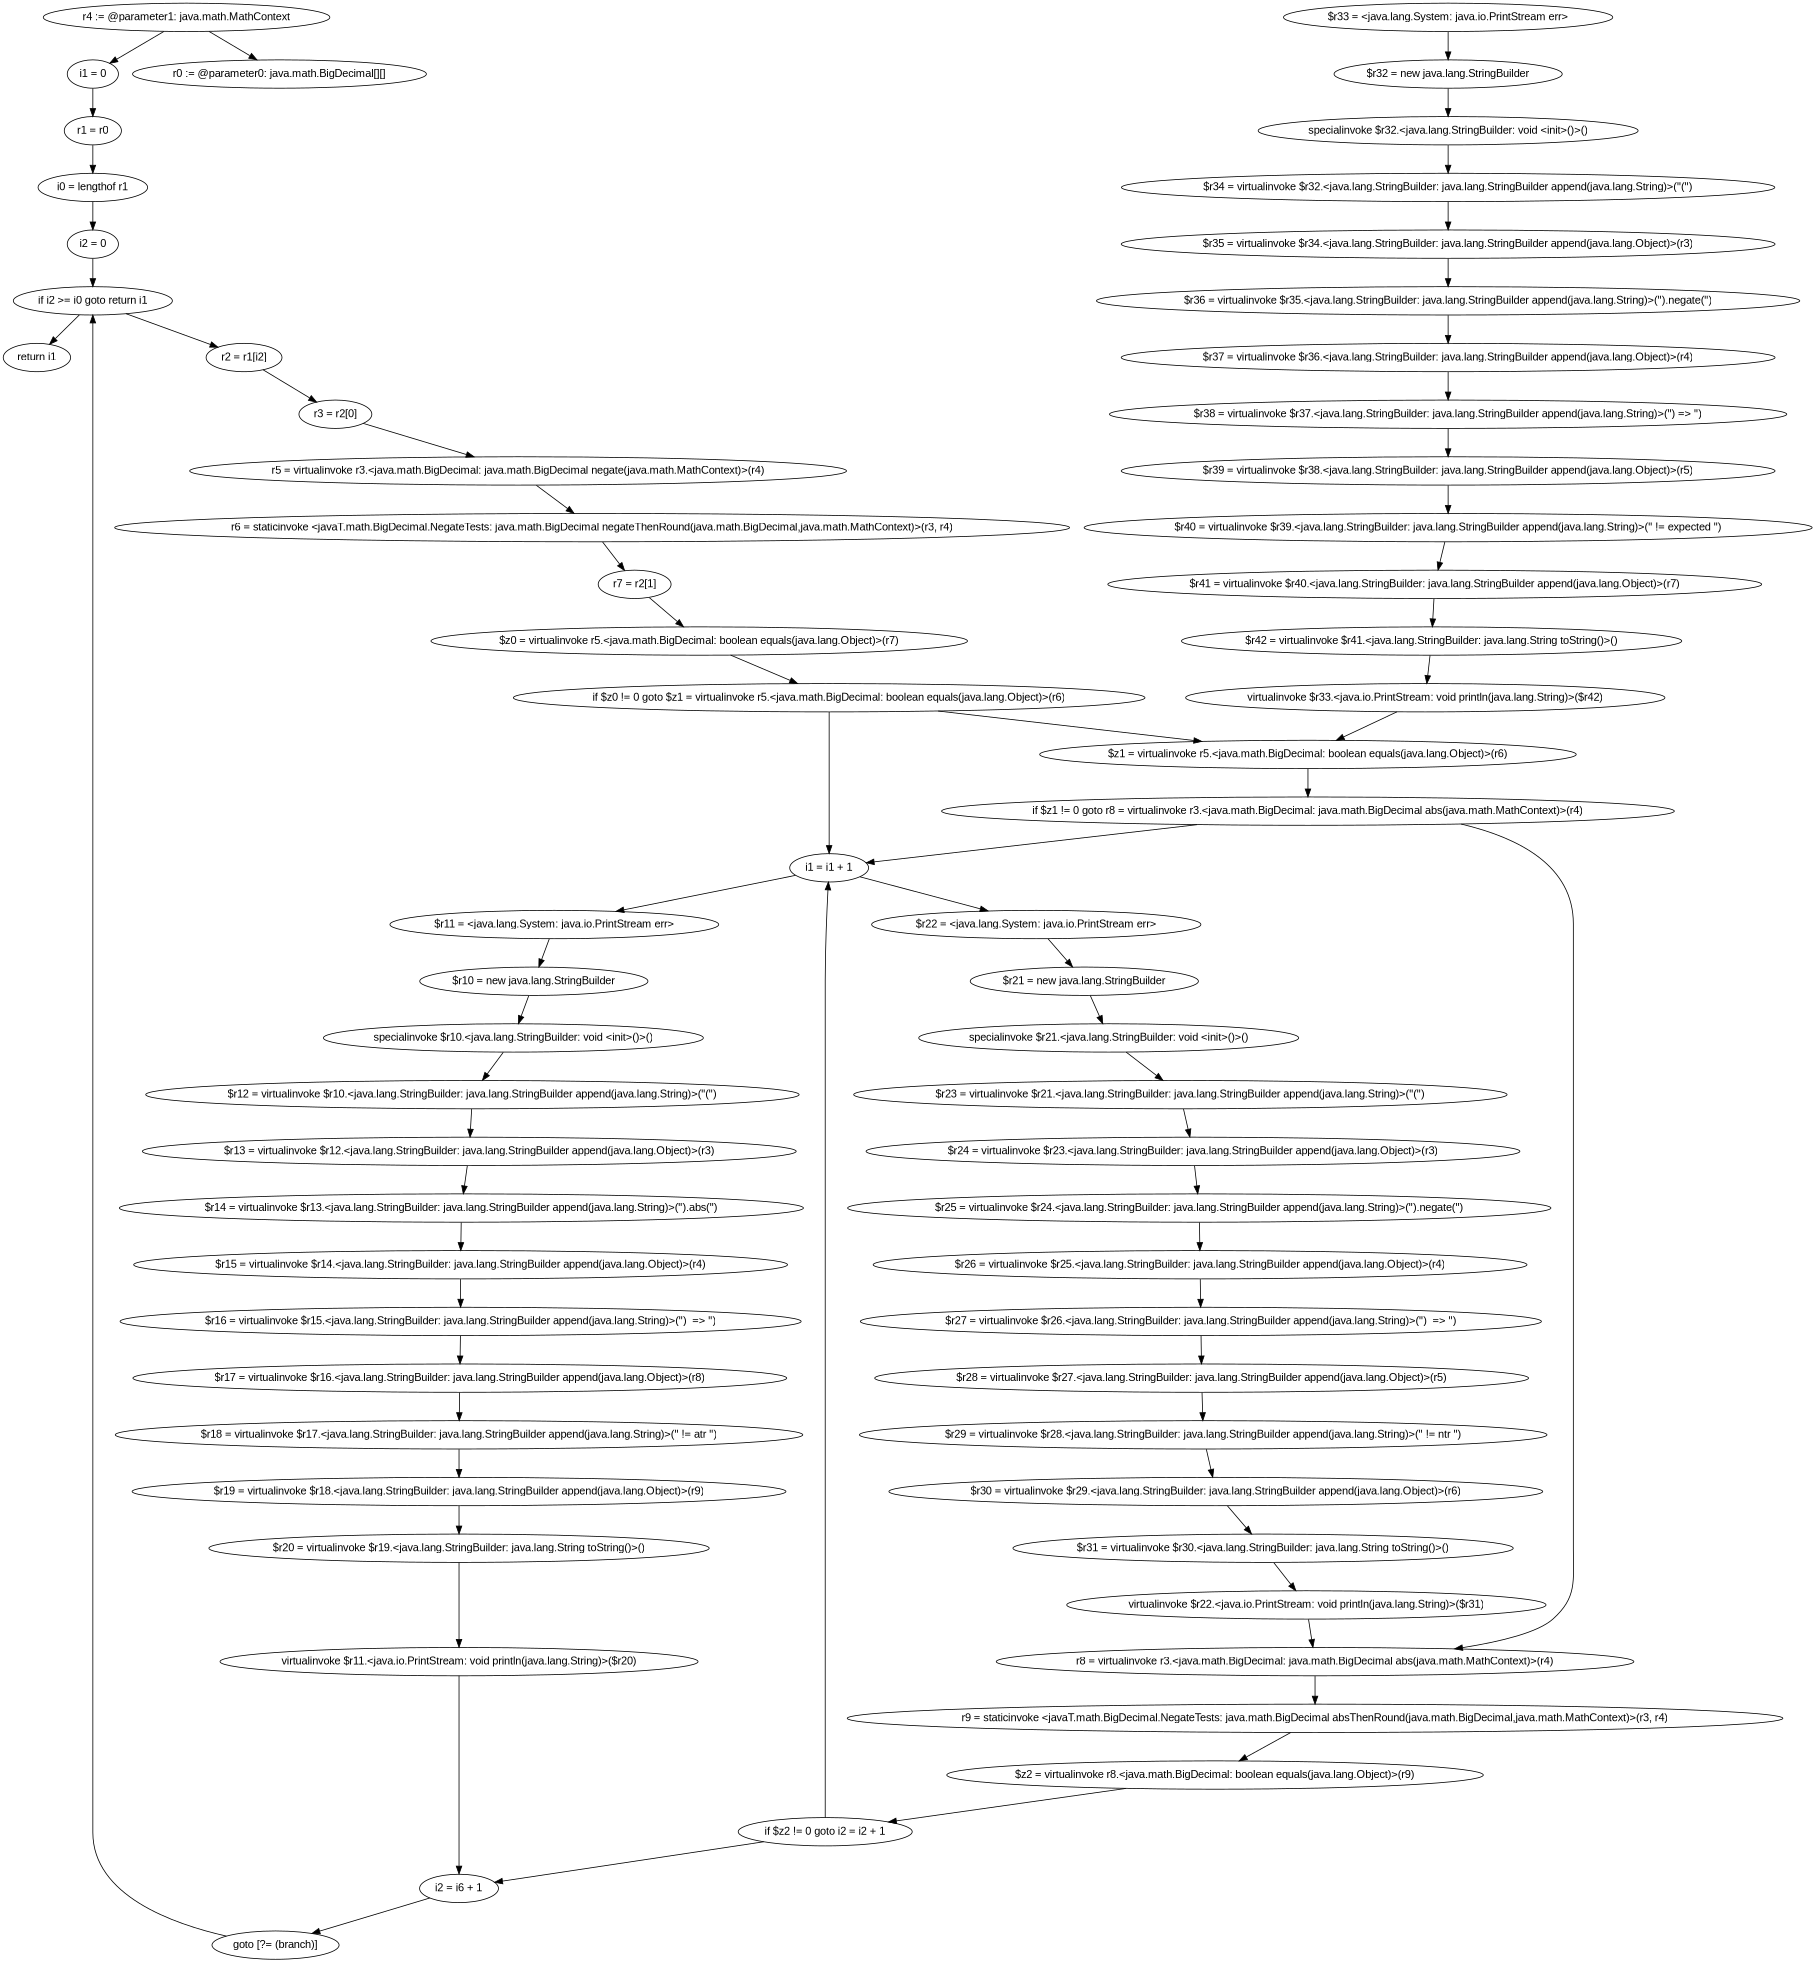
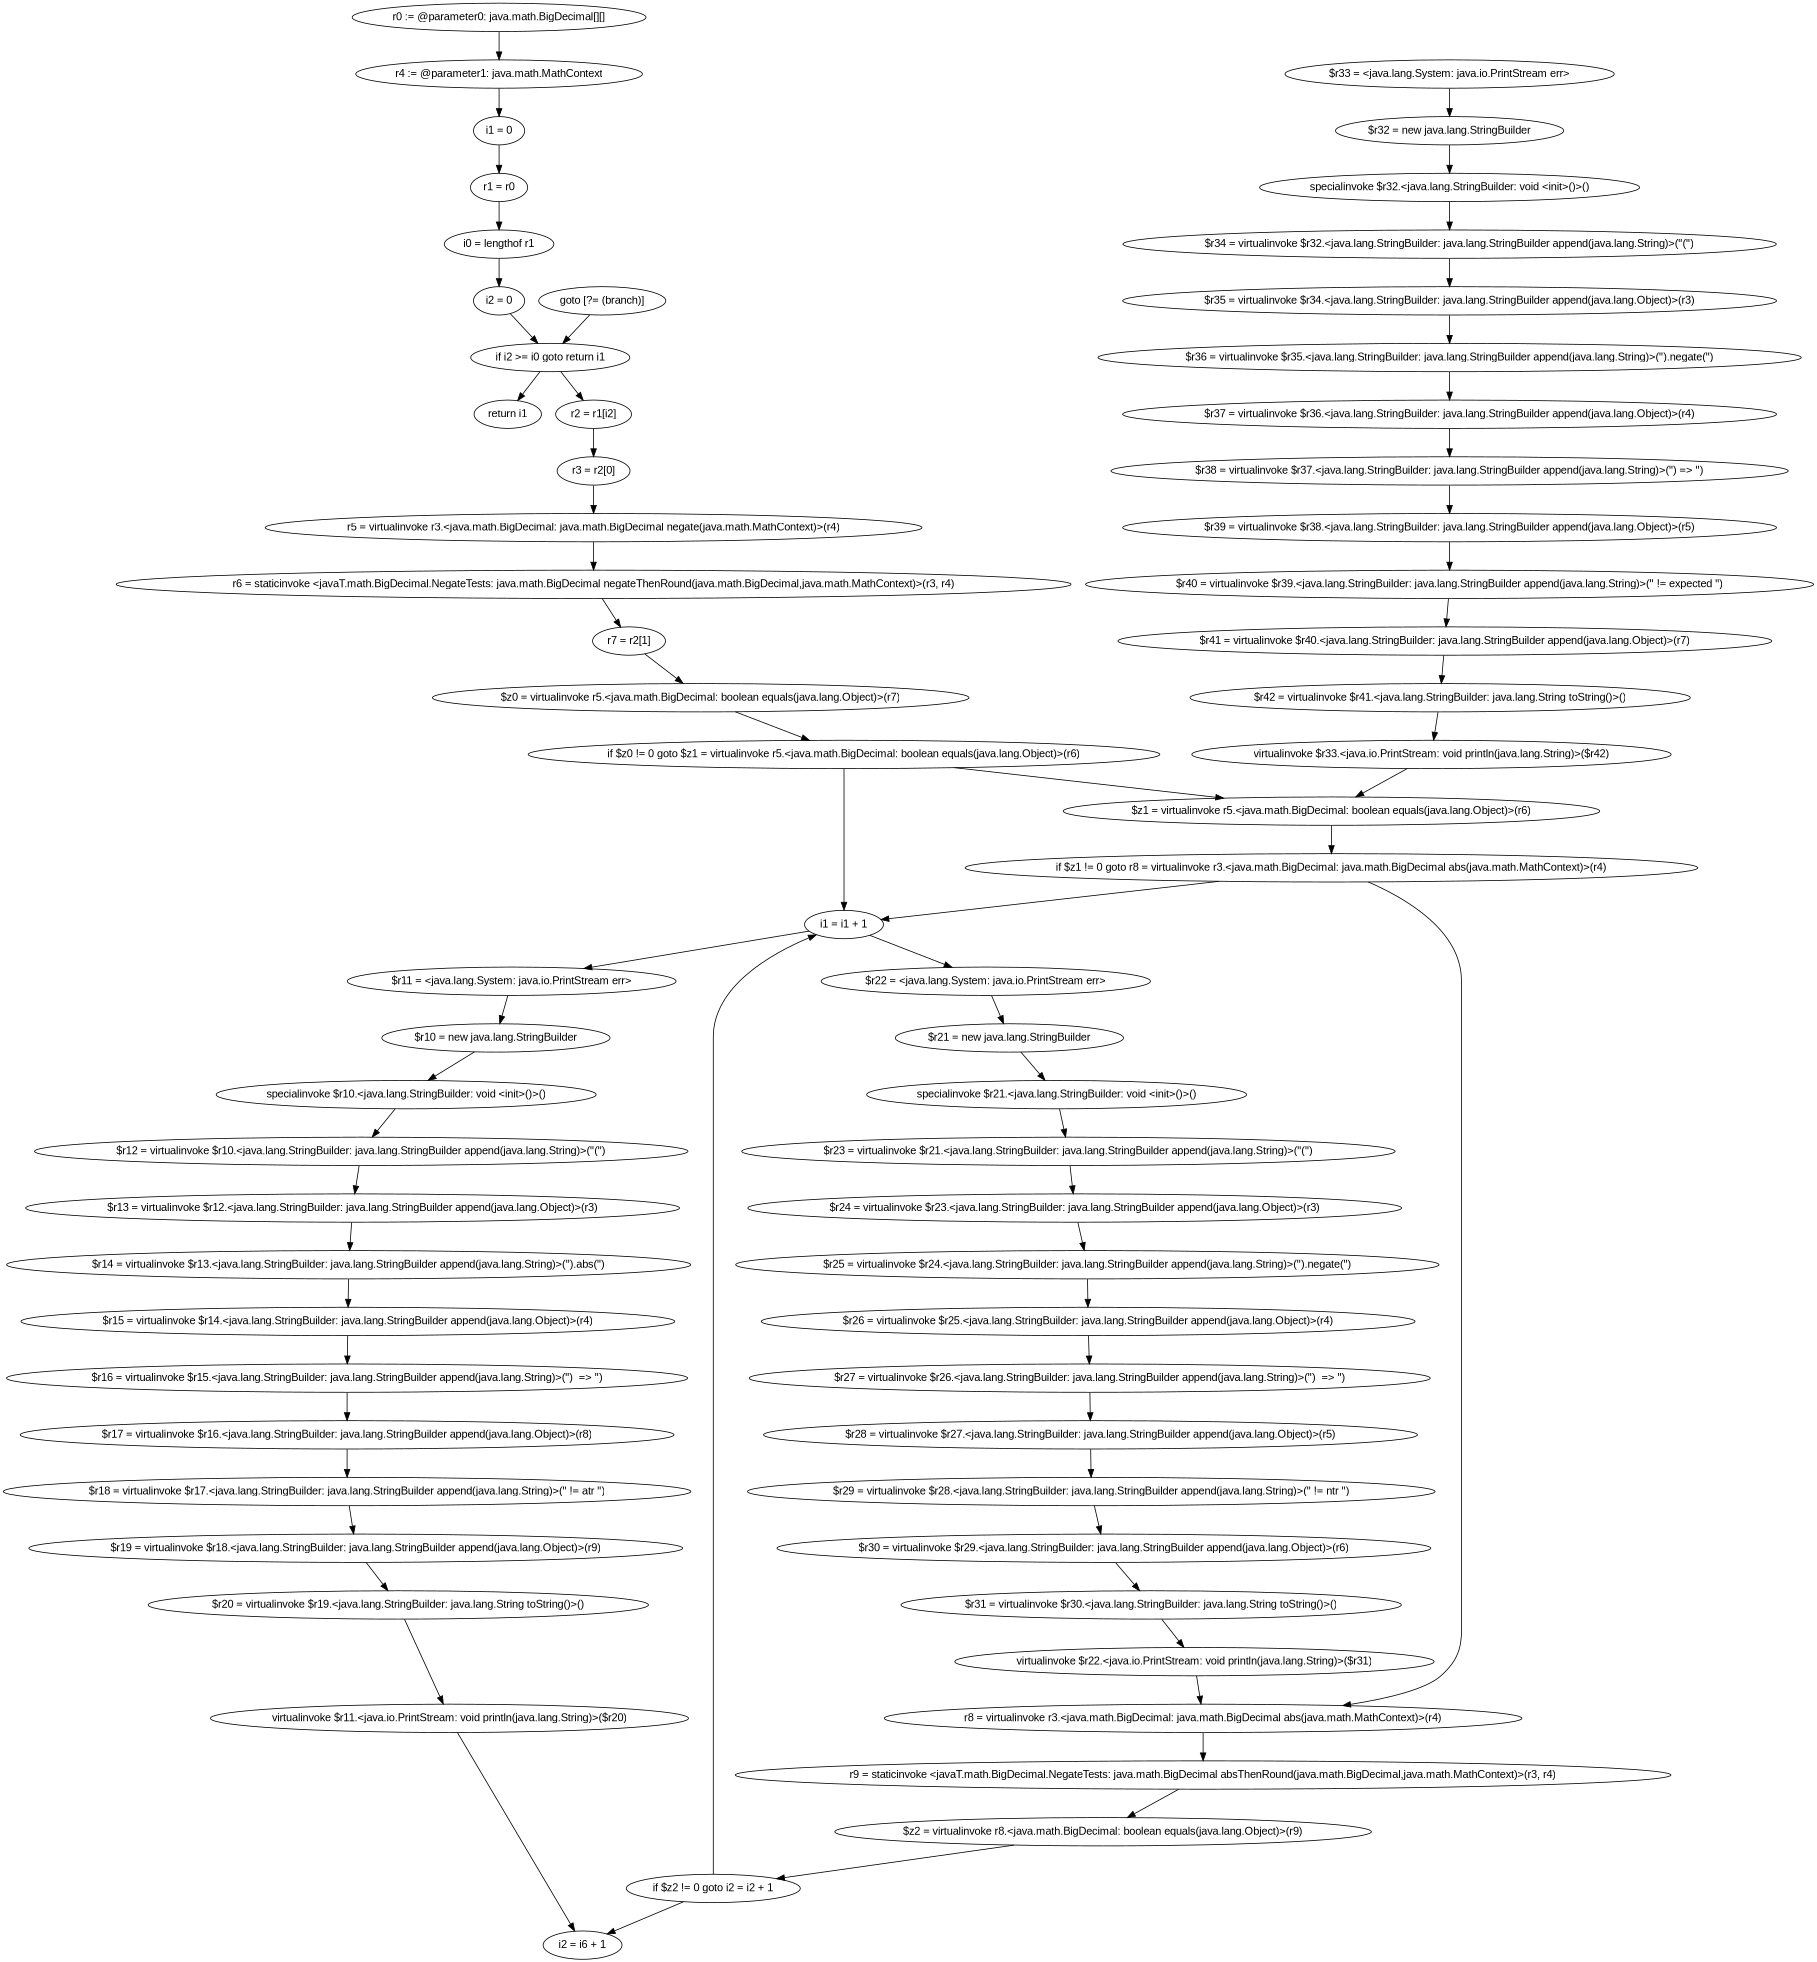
edge "r4 := @parameter1: java.math.MathContext" -> "r0 := @parameter0: java.math.BigDecimal[][]": reversed
edge "i2 = i6 + 1" -> "goto [?= (branch)]": removed
